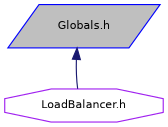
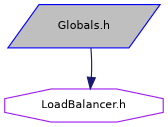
edge "LoadBalancer.h" -> "Globals.h": reversed
